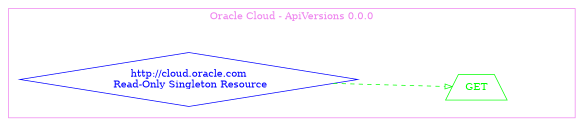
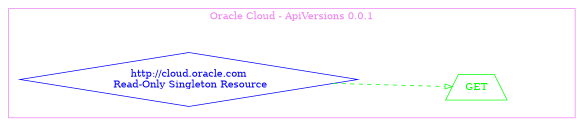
cluster "Oracle Cloud - ApiVersions 0.0.0": label "Oracle Cloud - ApiVersions 0.0.0" -> "Oracle Cloud - ApiVersions 0.0.1"
